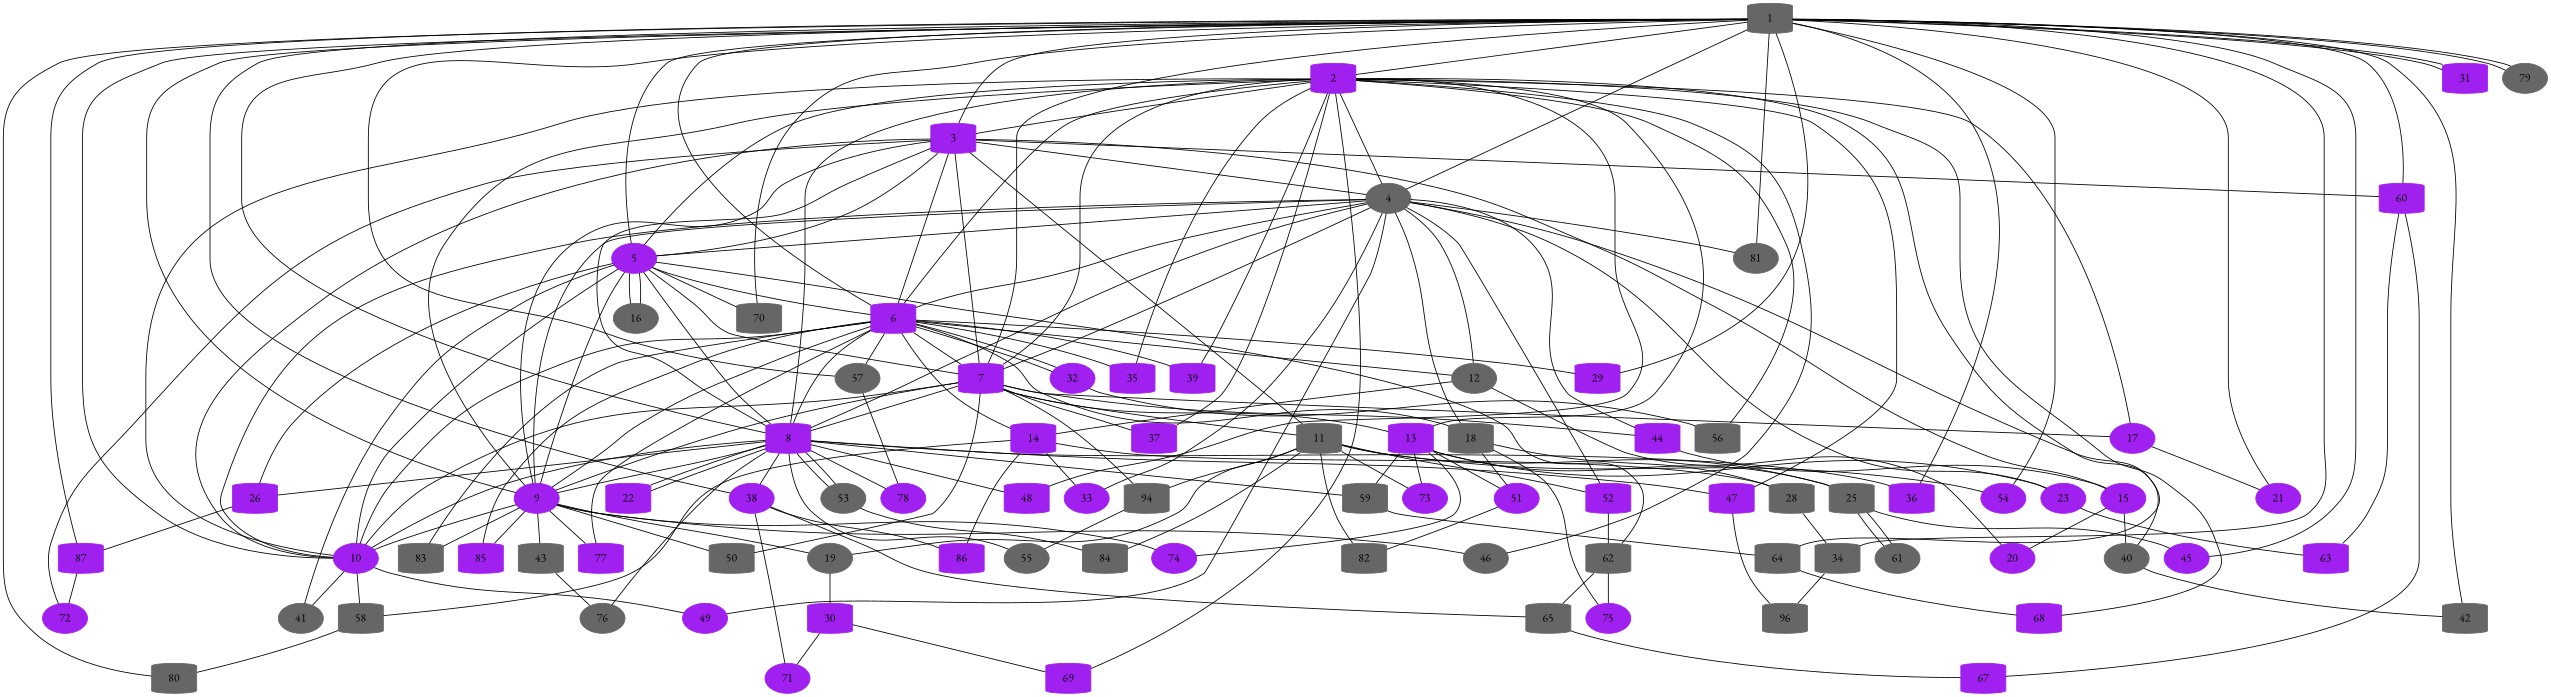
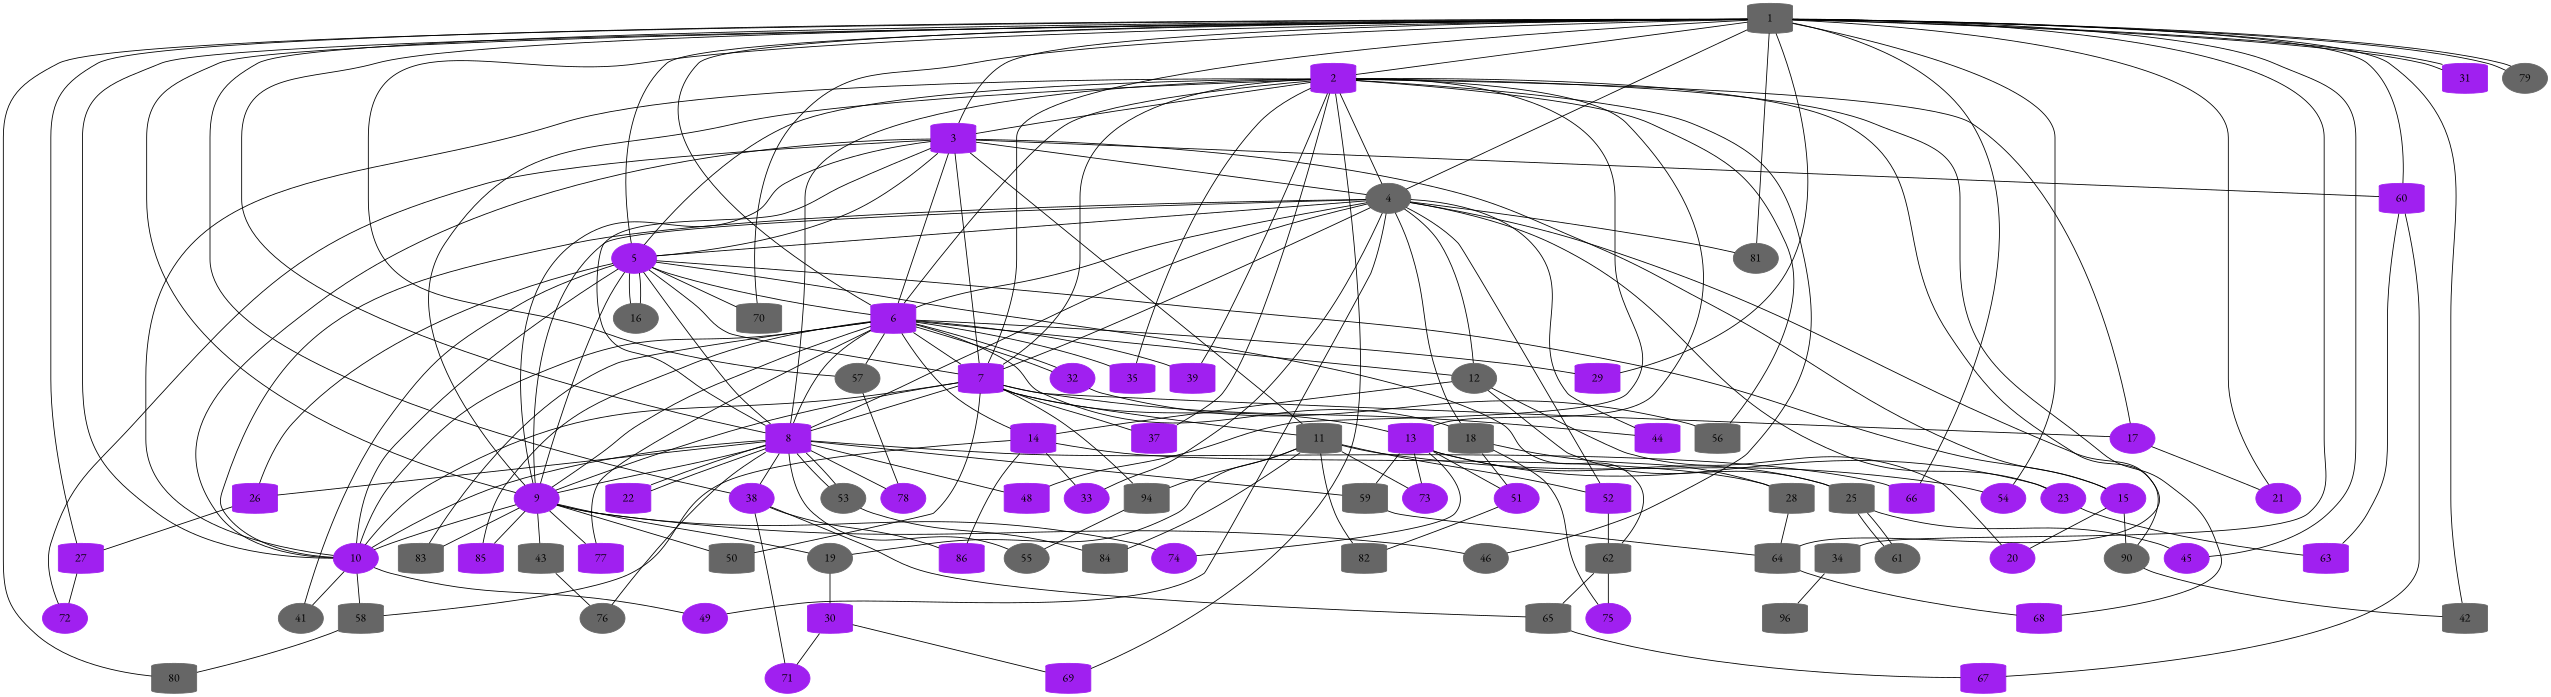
edge "11" -- "25": now "12" -- "25"
edge "44" -- "15": now "5" -- "15"
node "47": removed
node "36": label "36" -> "66"
edge "28" -- "34": now "28" -- "64"
node "87": label "87" -> "27"
node "40": label "40" -> "90"
